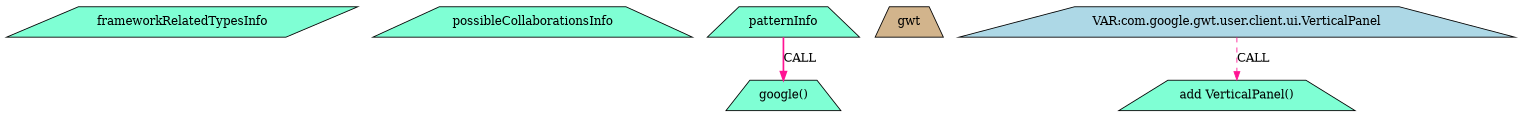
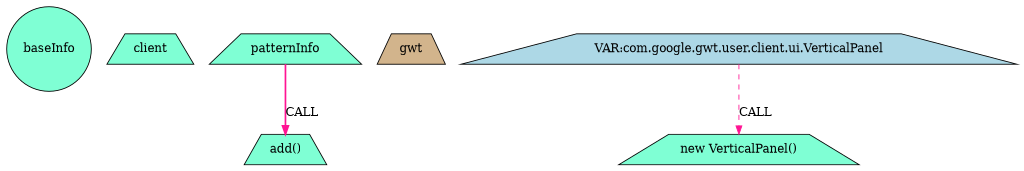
node "frameworkRelatedTypesInfo": removed
node "possibleCollaborationsInfo": label "possibleCollaborationsInfo" -> "client"
node "baseInfo": added
node "google()": label "google()" -> "add()"
node "add VerticalPanel()": label "add VerticalPanel()" -> "new VerticalPanel()"
